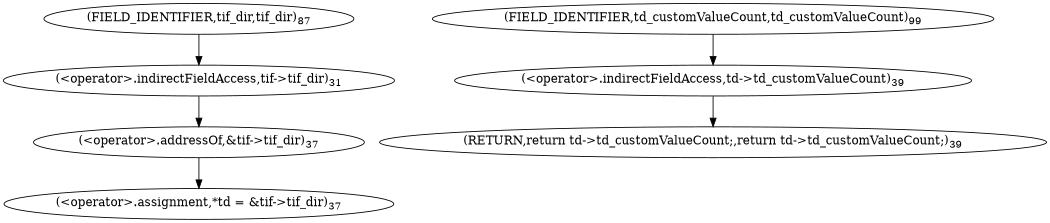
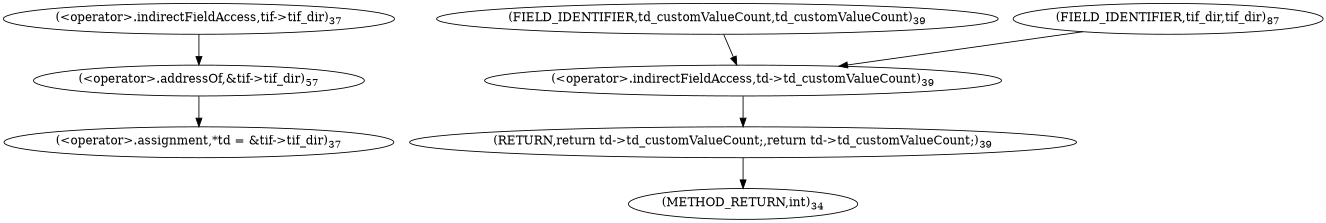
node "(FIELD_IDENTIFIER,td_customValueCount,td_customValueCount)": text "99" -> "39"
edge "(FIELD_IDENTIFIER,tif_dir,tif_dir)" -> "(<operator>.indirectFieldAccess,tif->tif_dir)": now "(FIELD_IDENTIFIER,tif_dir,tif_dir)" -> "(<operator>.indirectFieldAccess,td->td_customValueCount)"
node "(<operator>.indirectFieldAccess,tif->tif_dir)": text "31" -> "37"
node "(<operator>.addressOf,&tif->tif_dir)": text "37" -> "57"
node "(METHOD_RETURN,int)": added
